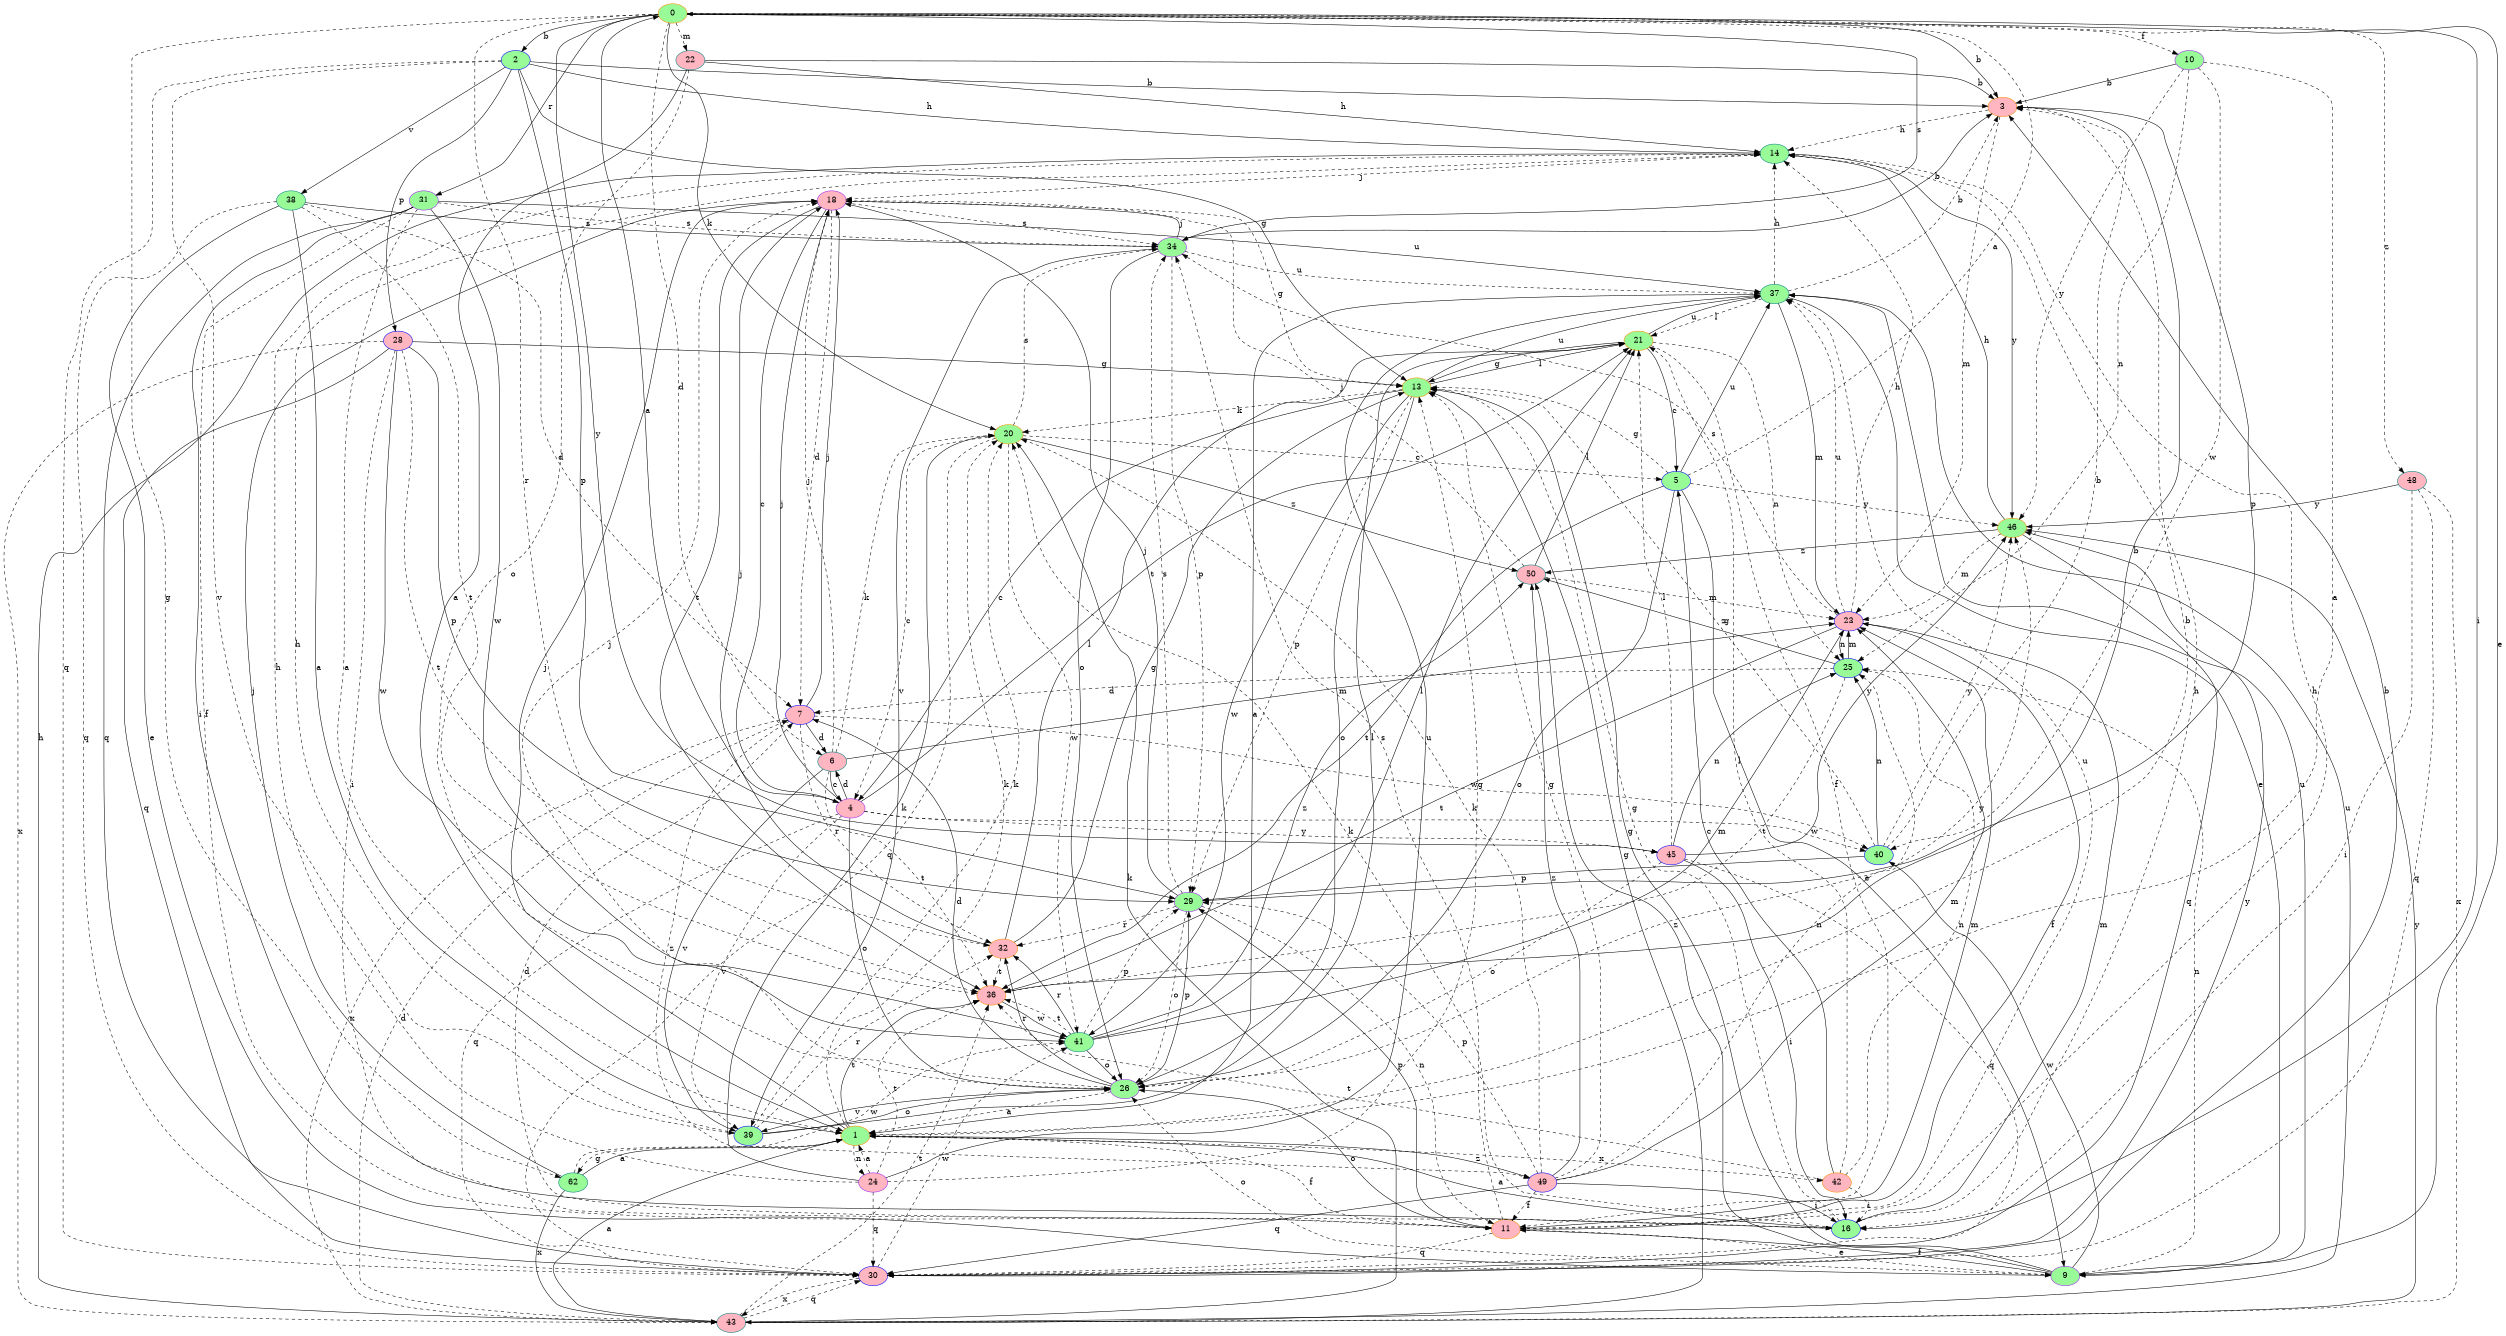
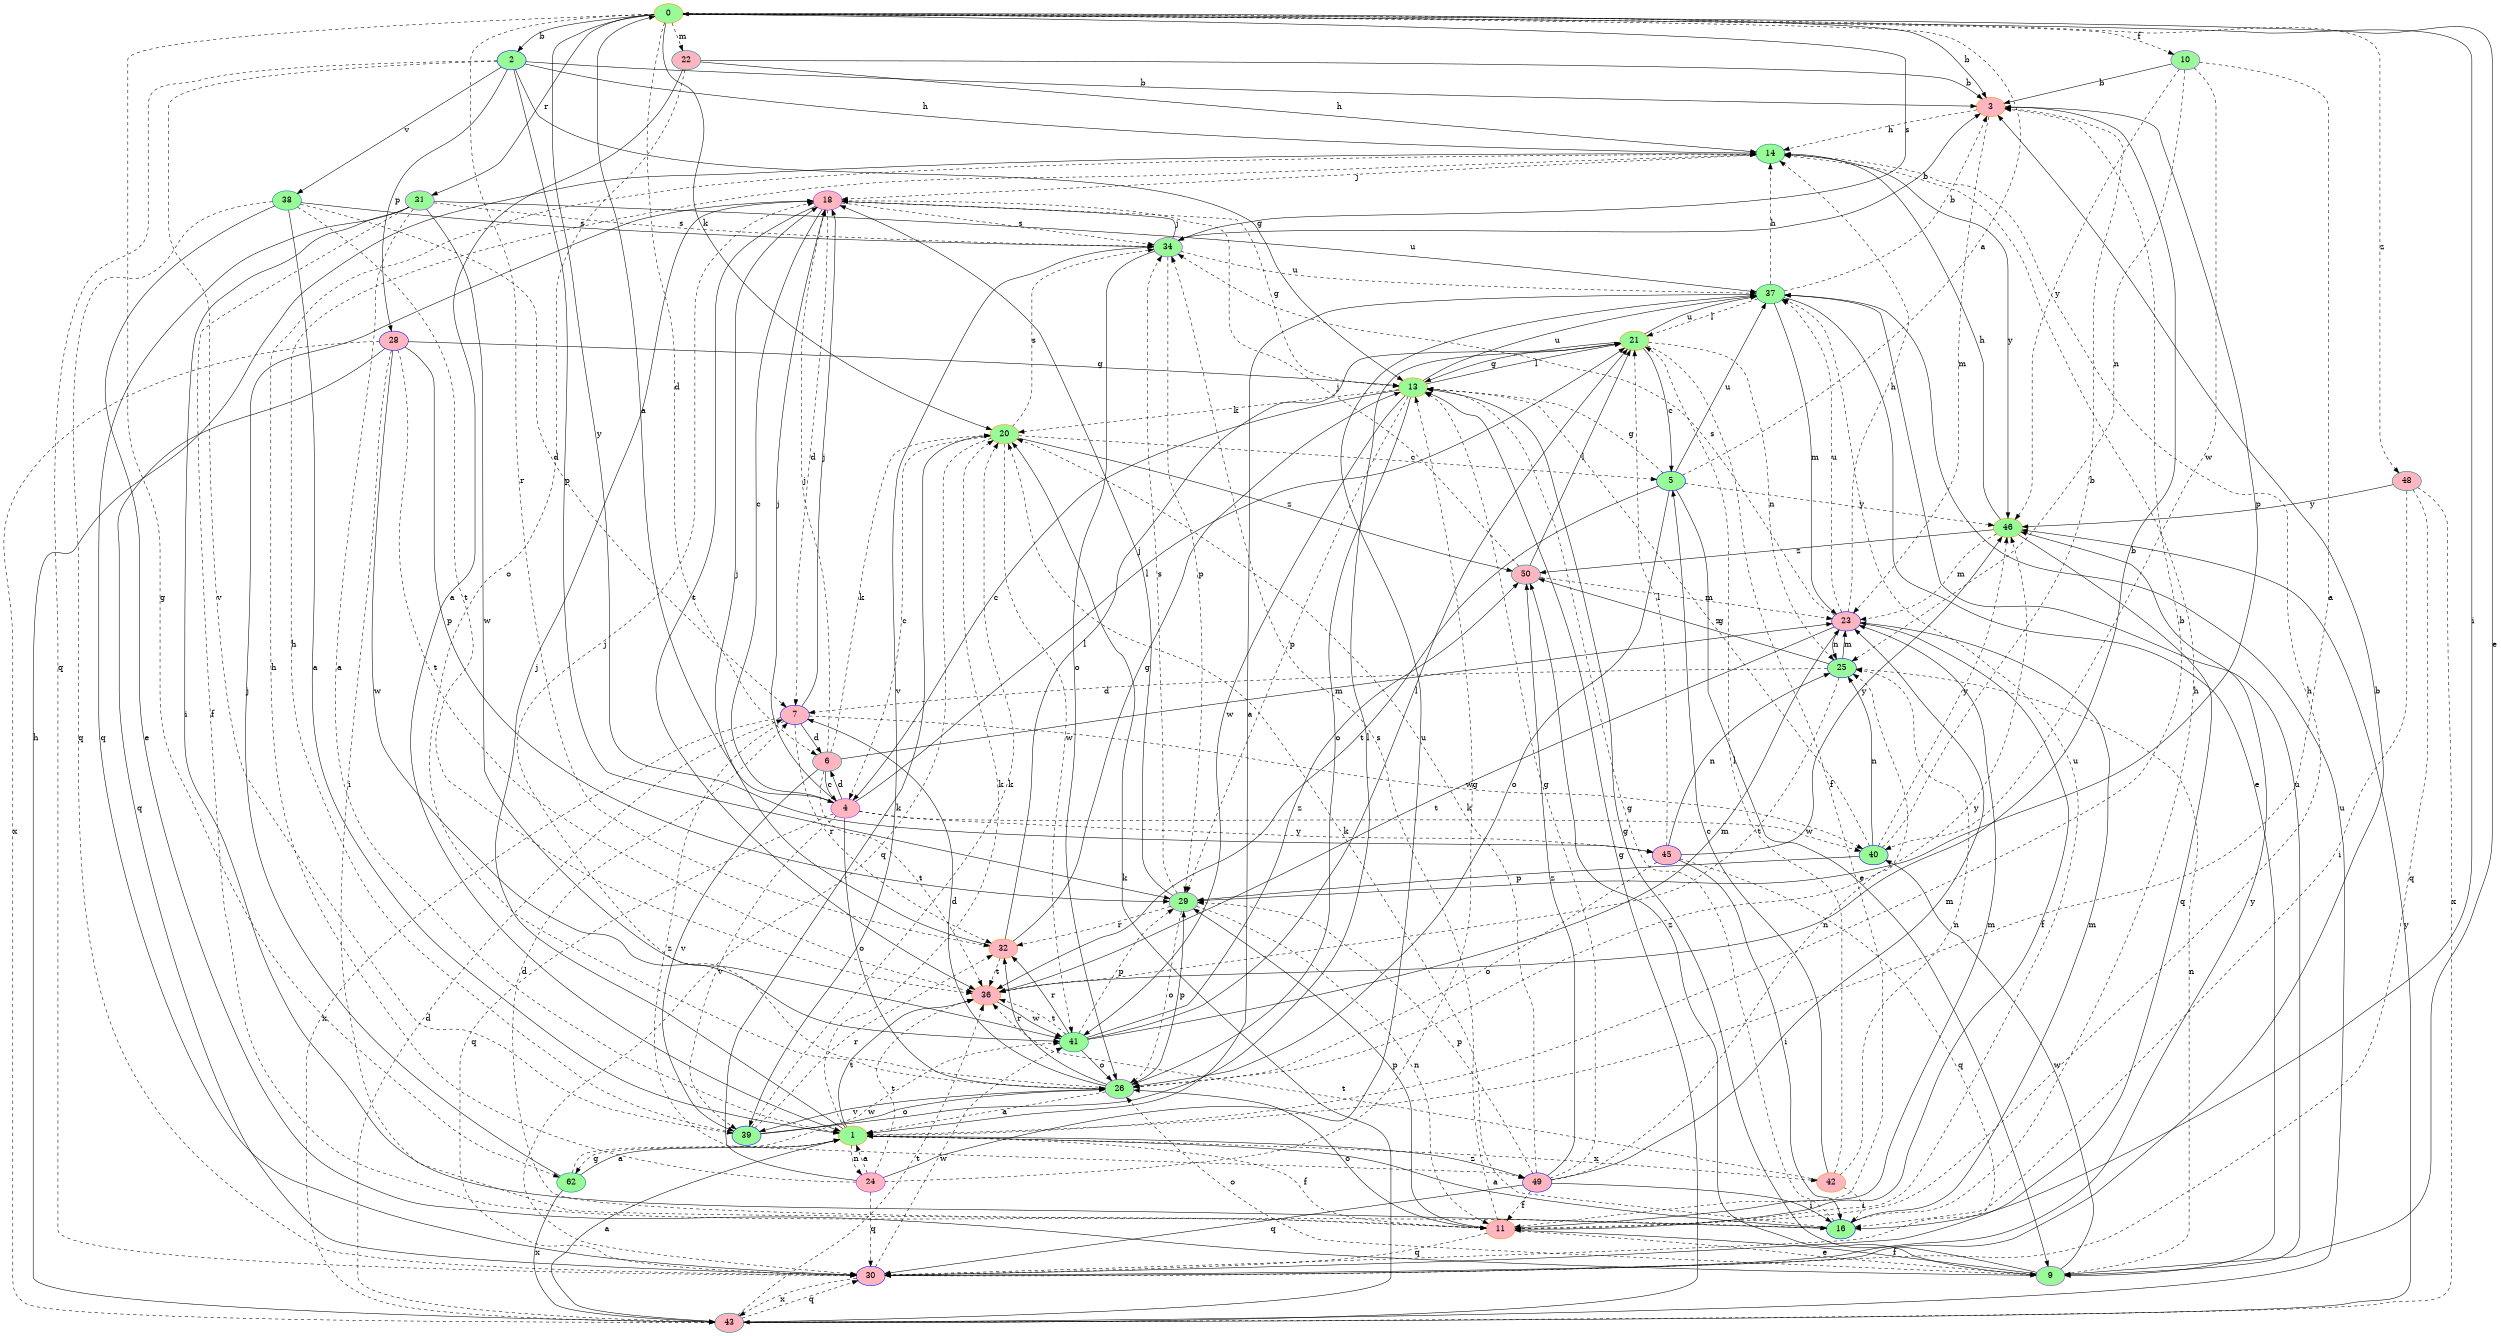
edge "4" -> "21": label "t" -> "l"
